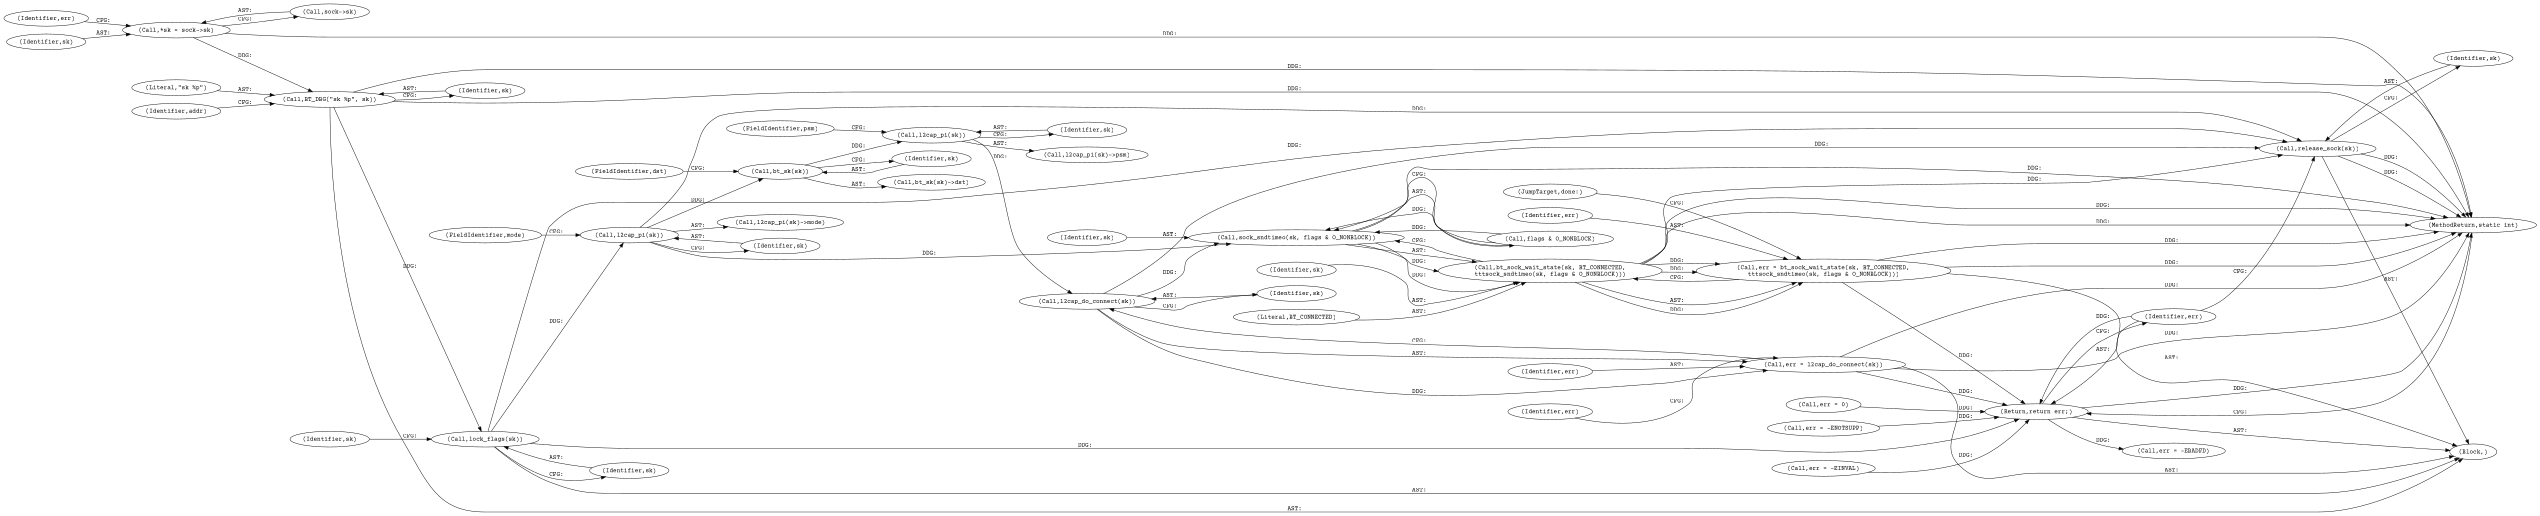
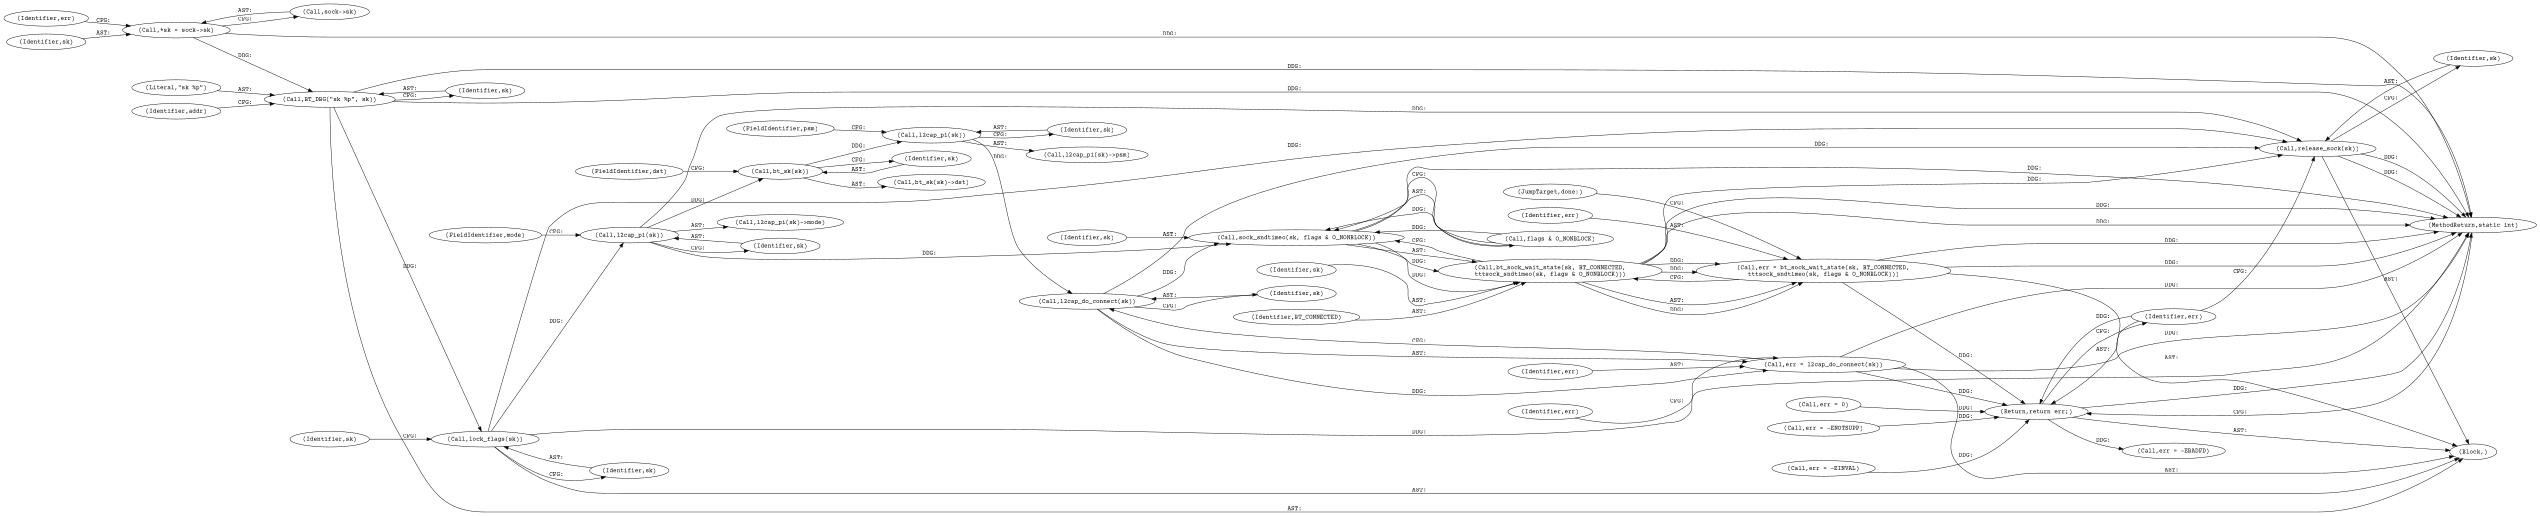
node "(Literal,BT_CONNECTED)": label "(Literal,BT_CONNECTED)" -> "(Identifier,BT_CONNECTED)"
edge "(Call,lock_flags(sk))" -> "(Return,return err;)": now "(Call,lock_flags(sk))" -> "(MethodReturn,static int)"
